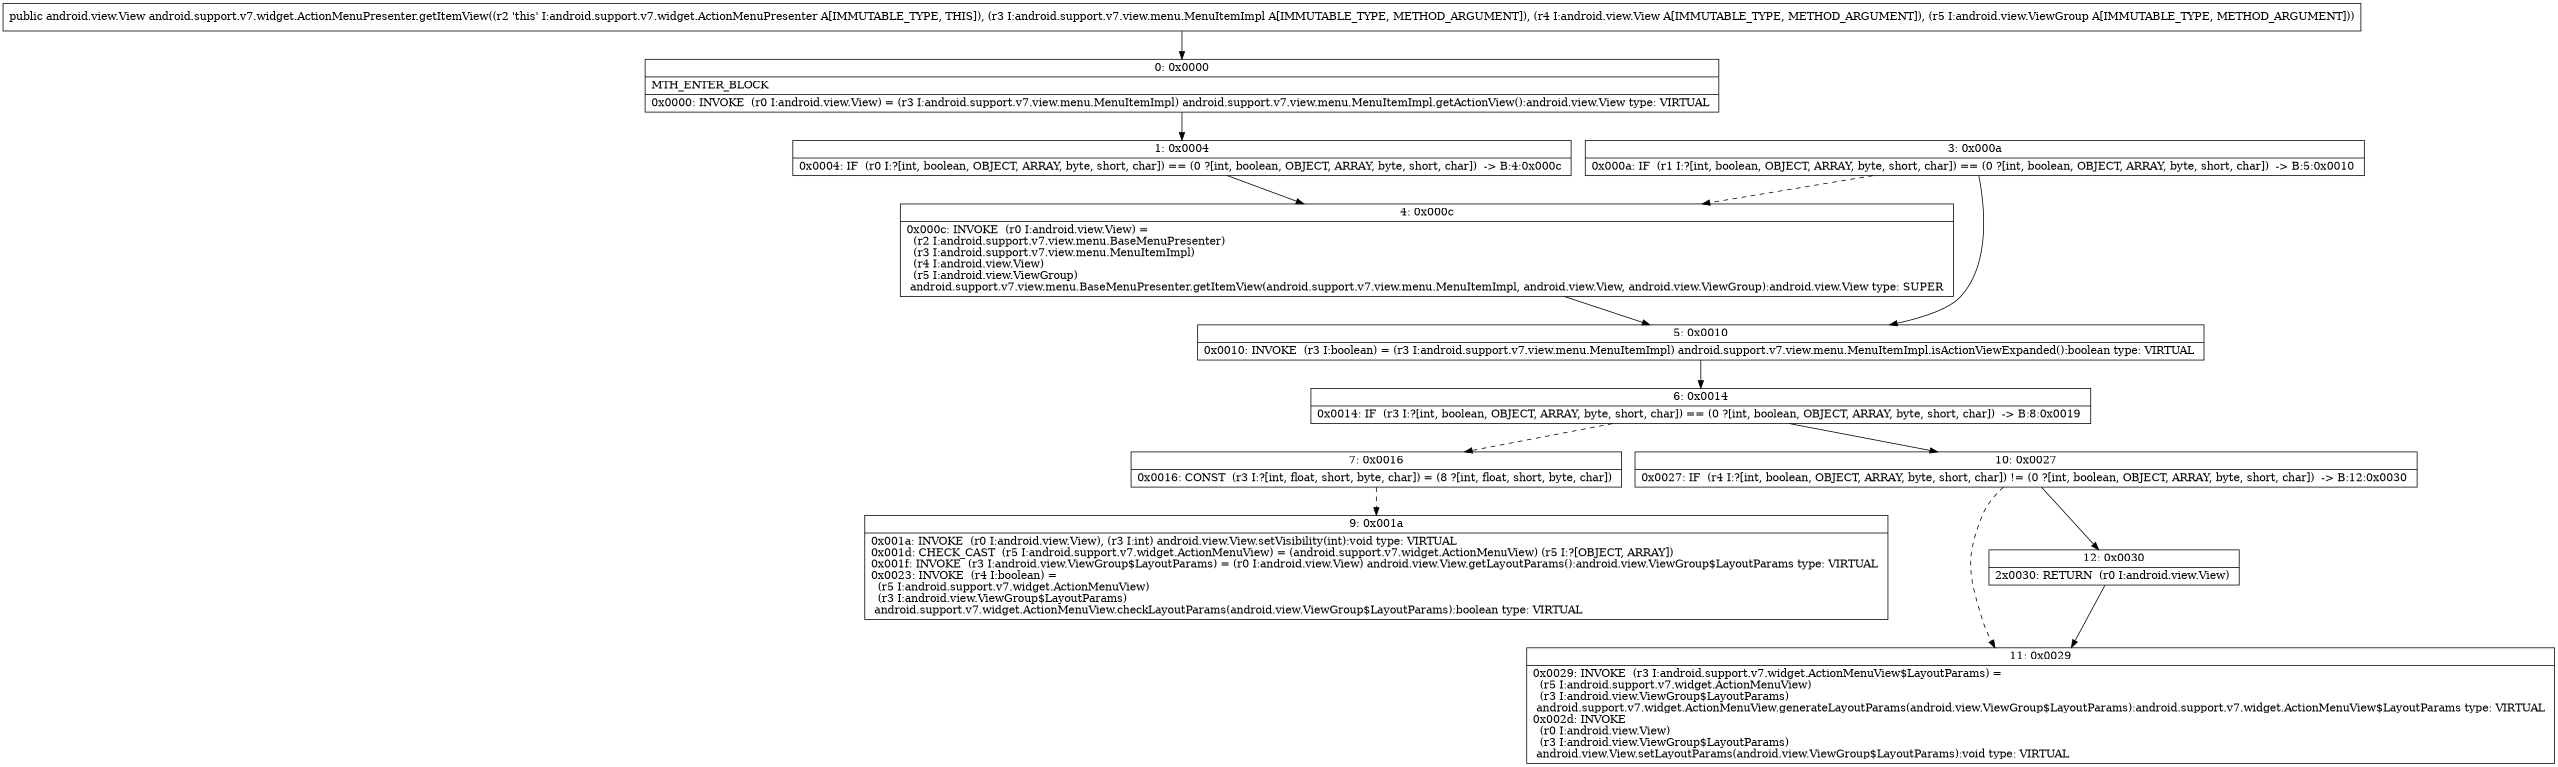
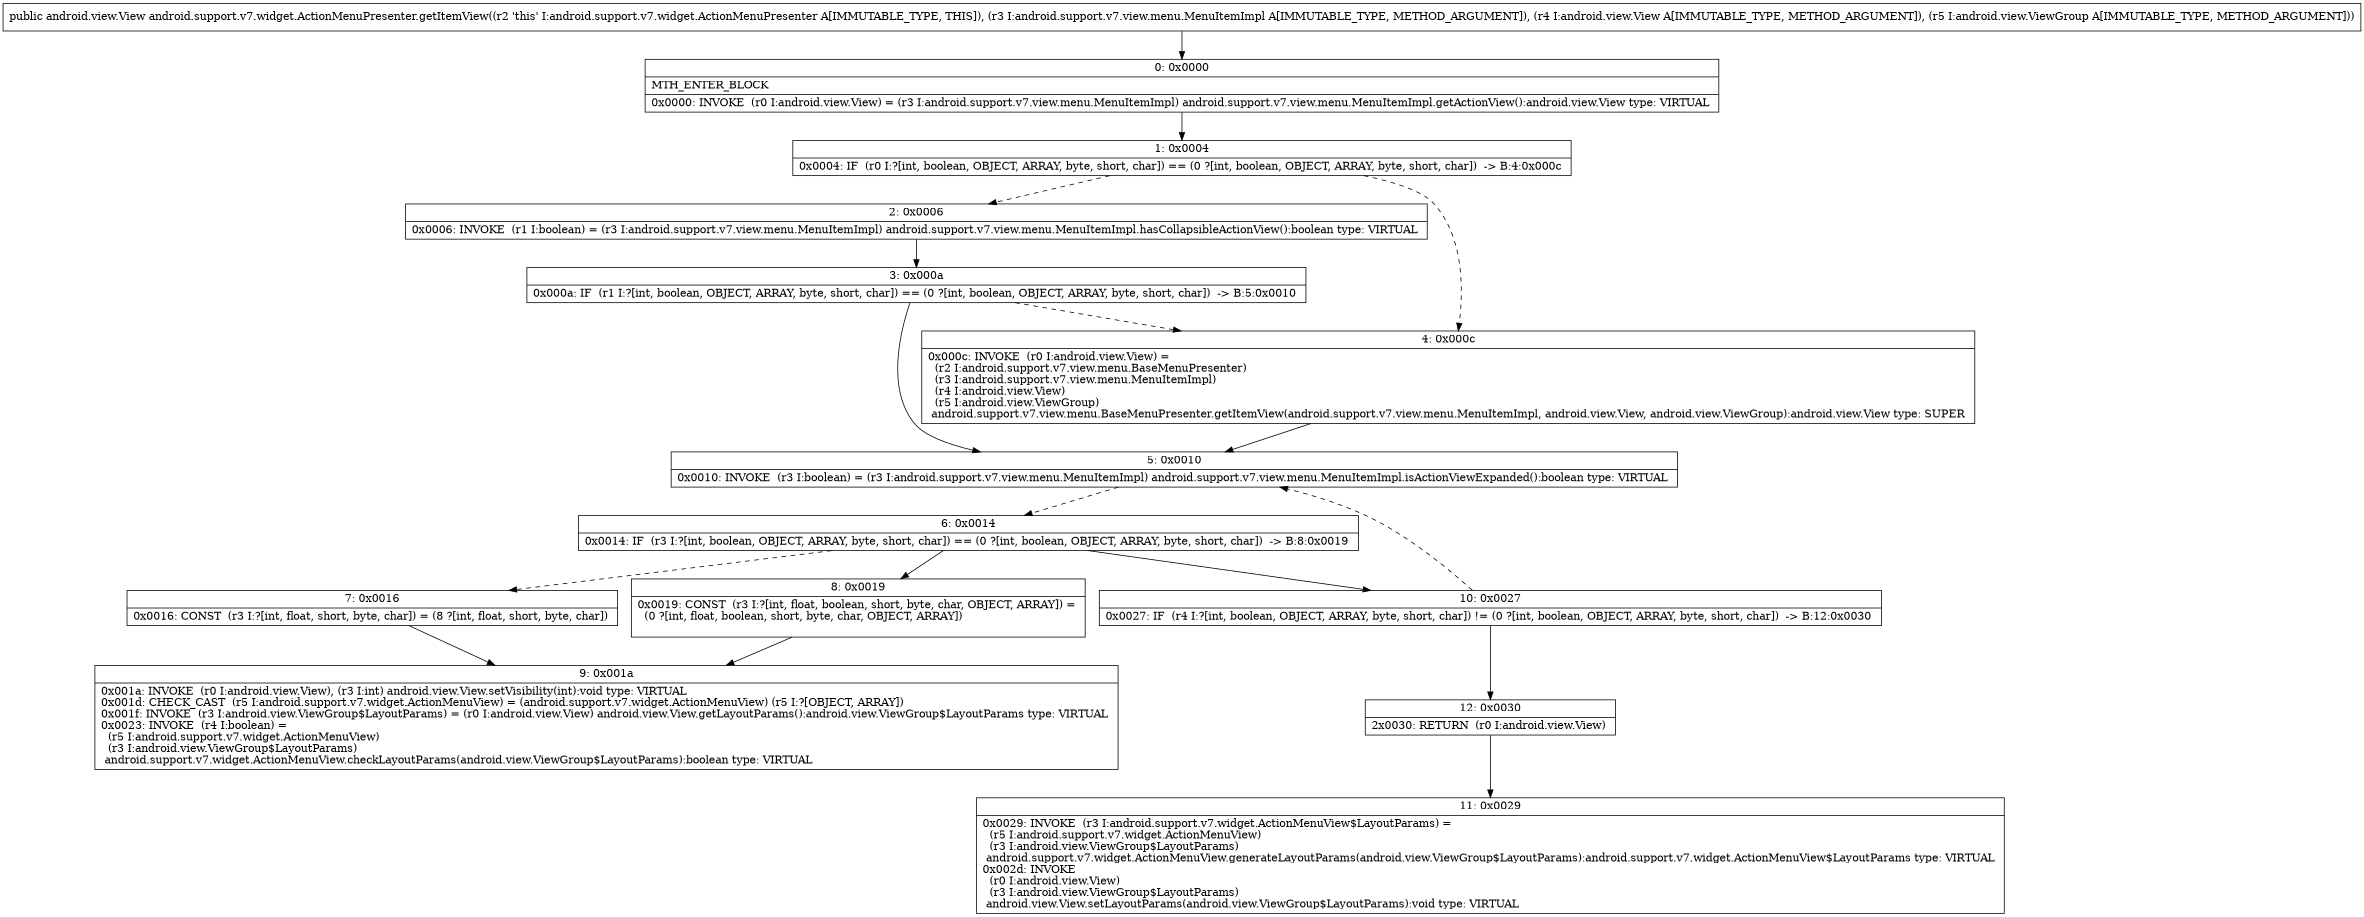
edge "1: 0x0004" -> "4: 0x000c": style solid -> dashed
node "2: 0x0006": added
edge "5: 0x0010" -> "6: 0x0014": style solid -> dashed
edge "7: 0x0016" -> "9: 0x001a": style dashed -> solid
edge "10: 0x0027" -> "11: 0x0029": now "10: 0x0027" -> "5: 0x0010"
node "8: 0x0019": added
